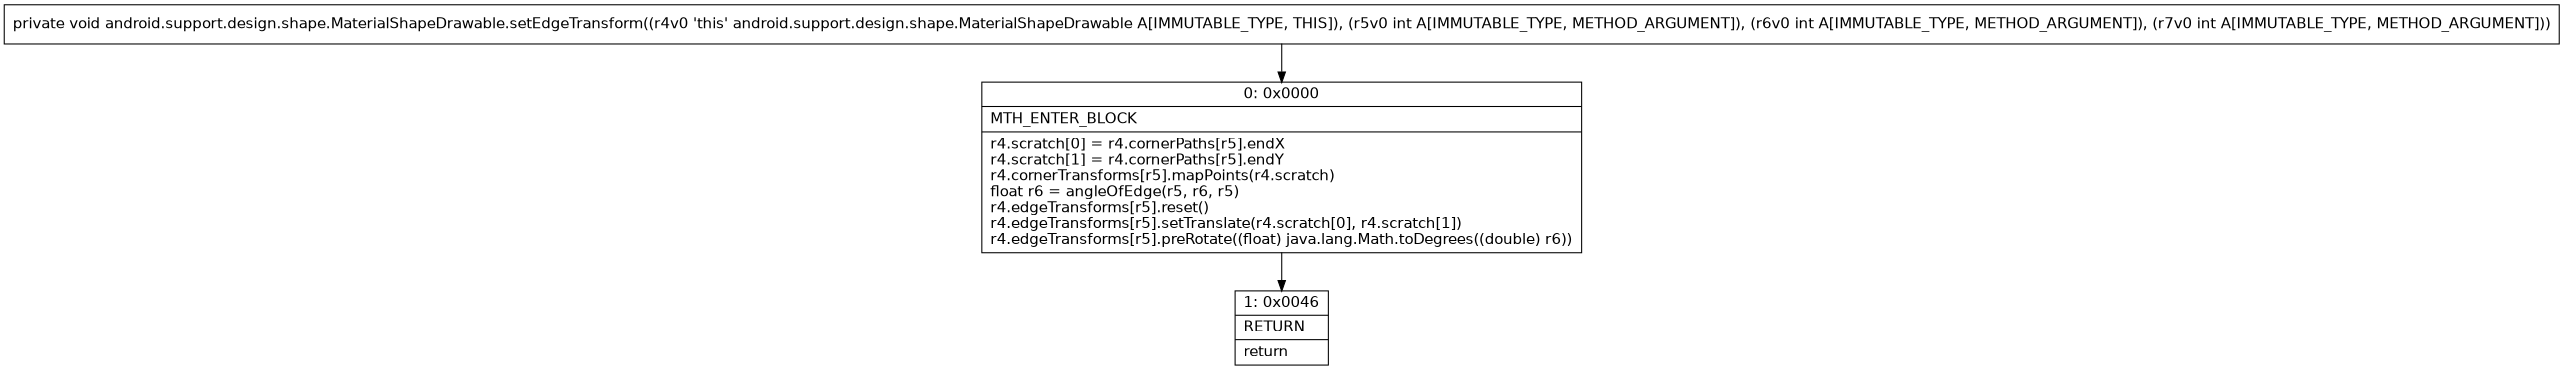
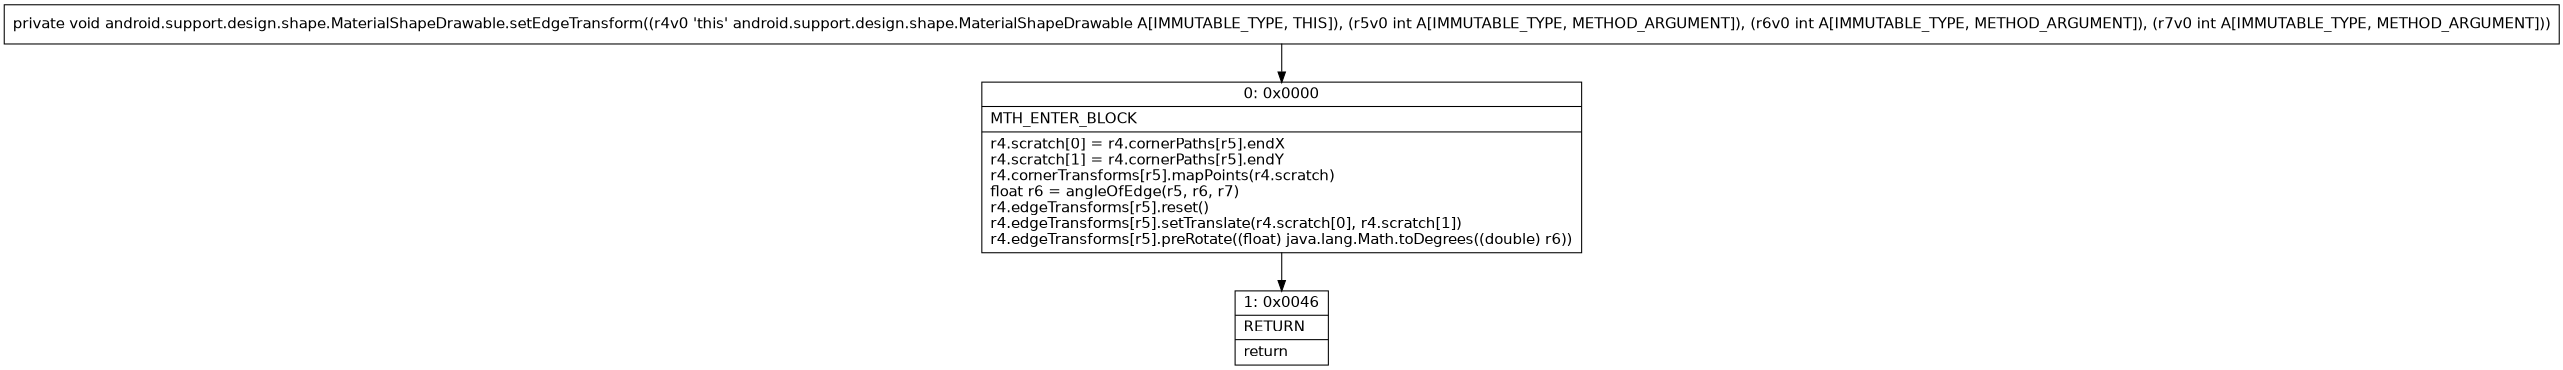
node "0: 0x0000": text "float r6 = angleOfEdge(r5, r6, r5)" -> "float r6 = angleOfEdge(r5, r6, r7)"
